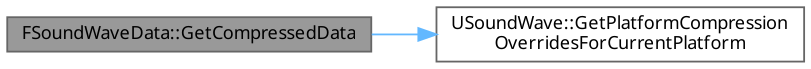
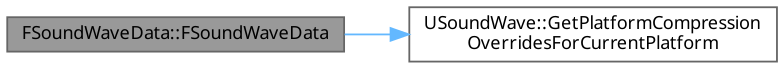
node "FSoundWaveData::GetCompressedData": label "FSoundWaveData::GetCompressedData" -> "FSoundWaveData::FSoundWaveData"
